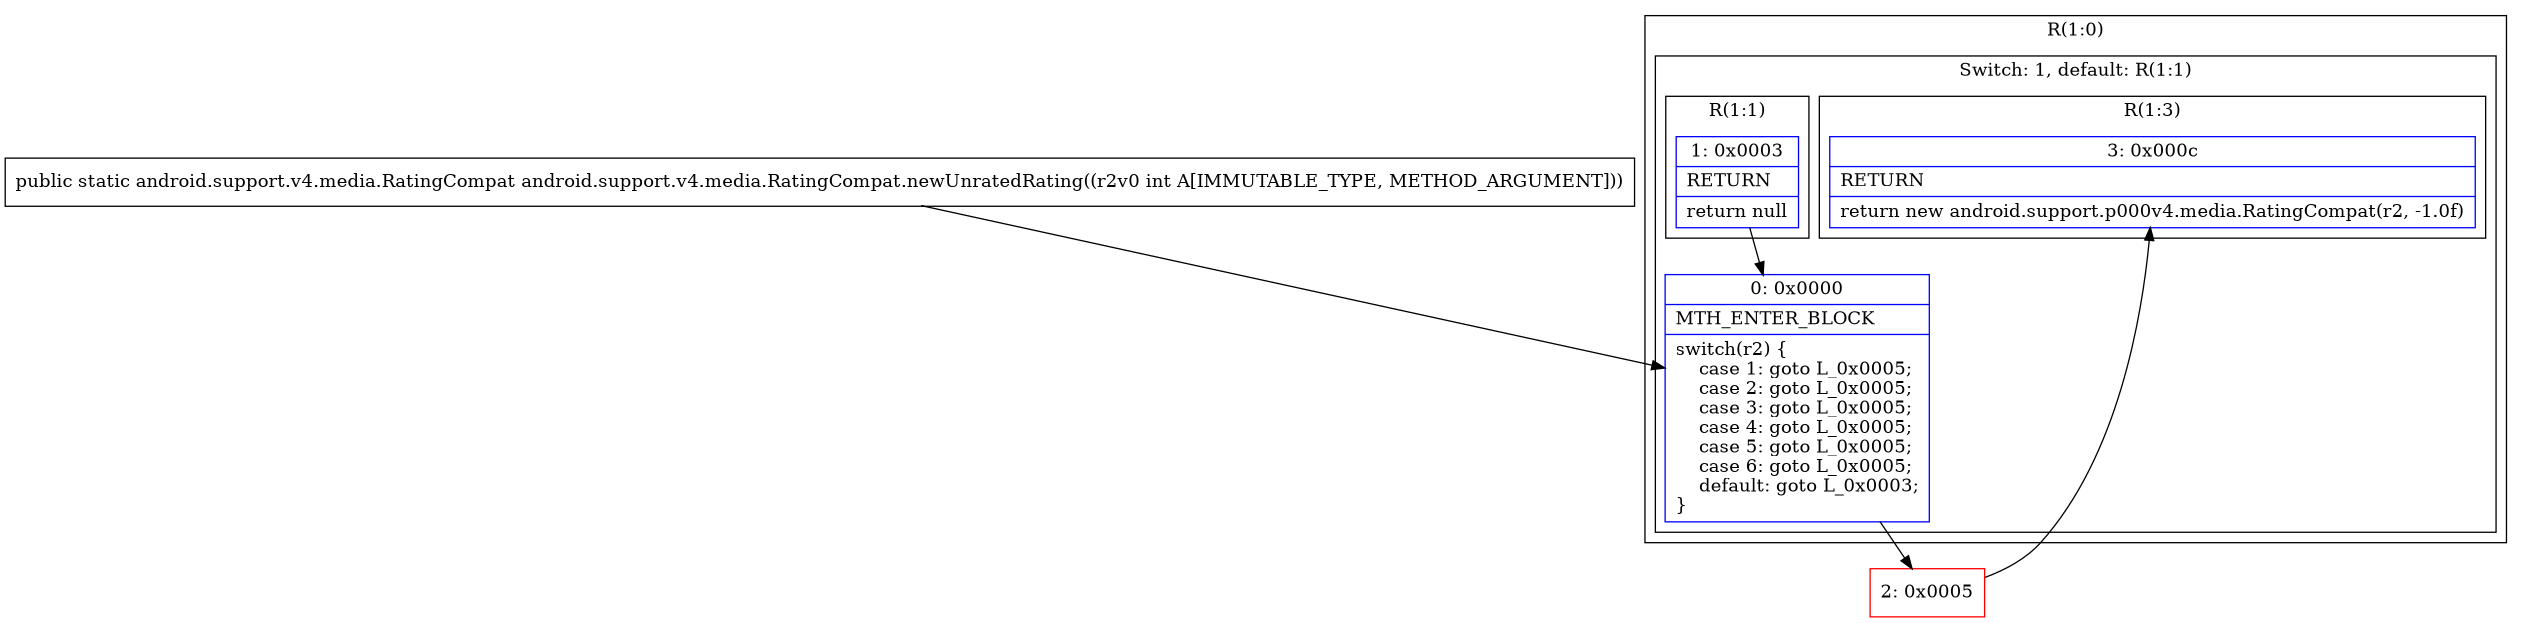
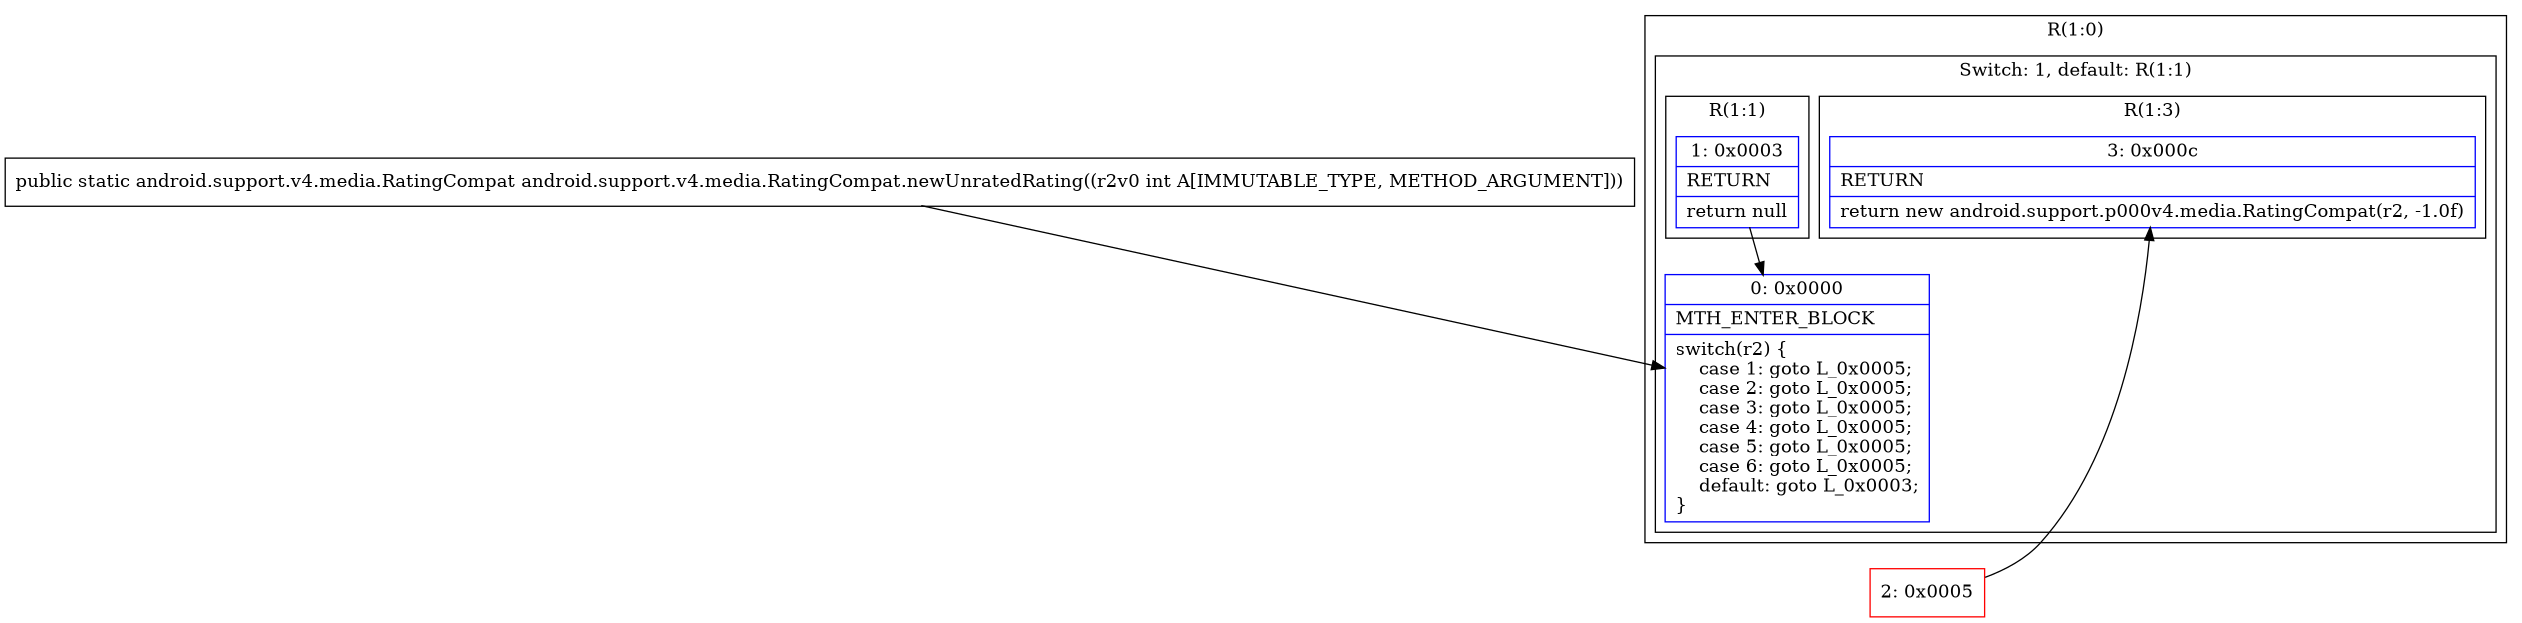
edge "0: 0x0000" -> "2: 0x0005": removed
